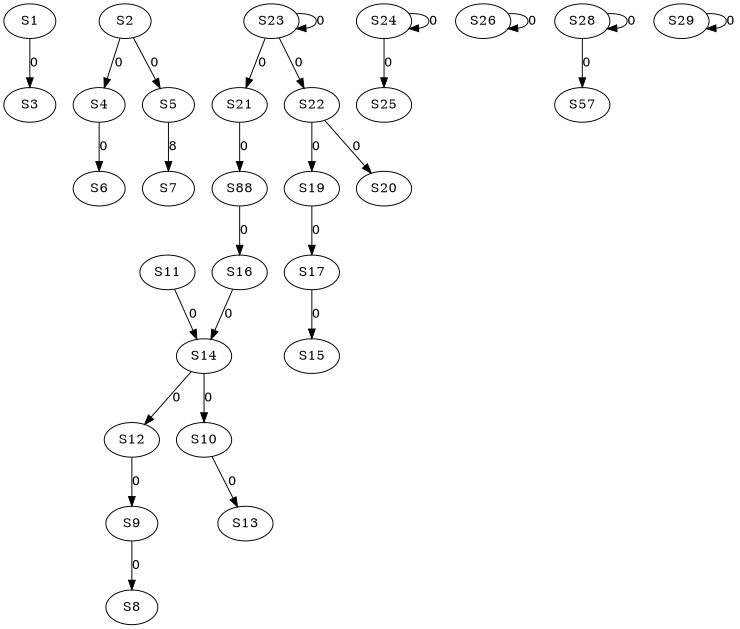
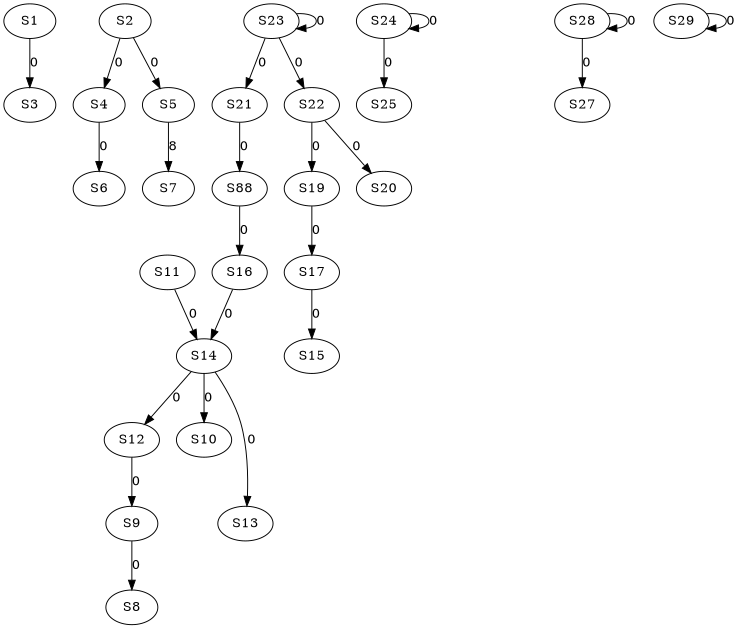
node "S26": removed
node "S57": label "S57" -> "S27"
edge "S10" -> "S13": now "S14" -> "S13"
